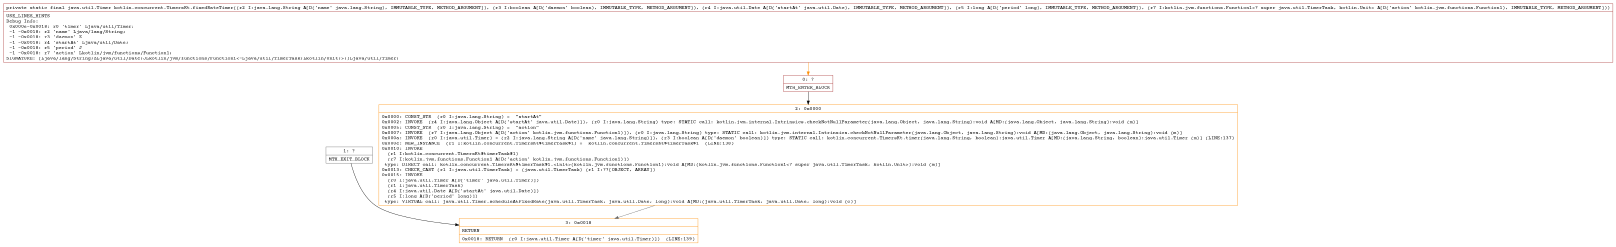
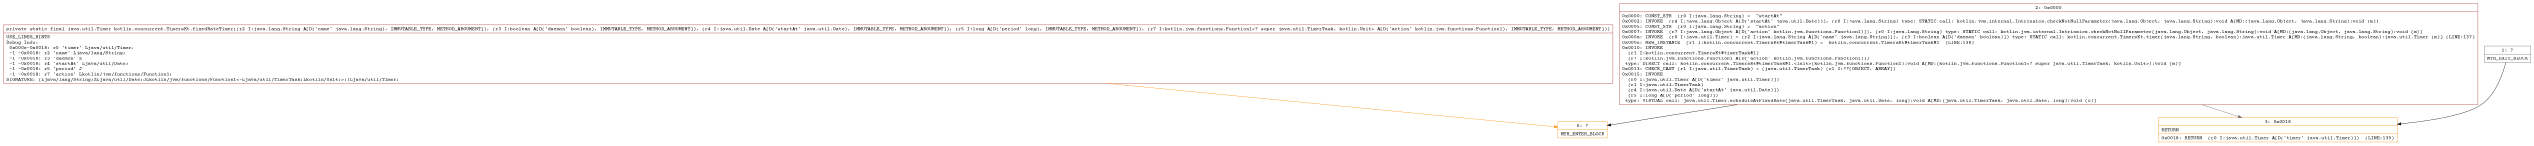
node "0: ?": color brown -> darkorange
edge "0: ?" -> "2: 0x0000": reversed
node "2: 0x0000": color darkorange -> brown
